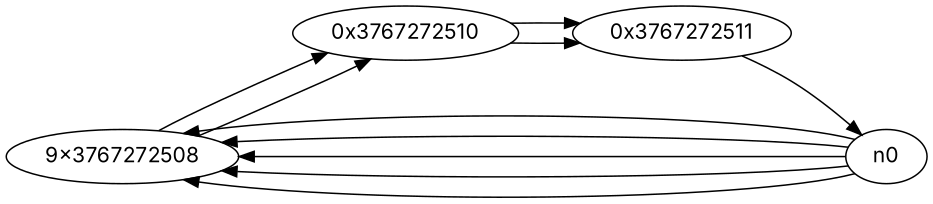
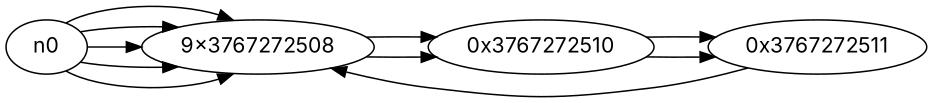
edge "0x3767272511" -> "n0": now "0x3767272511" -> "9x3767272508"
